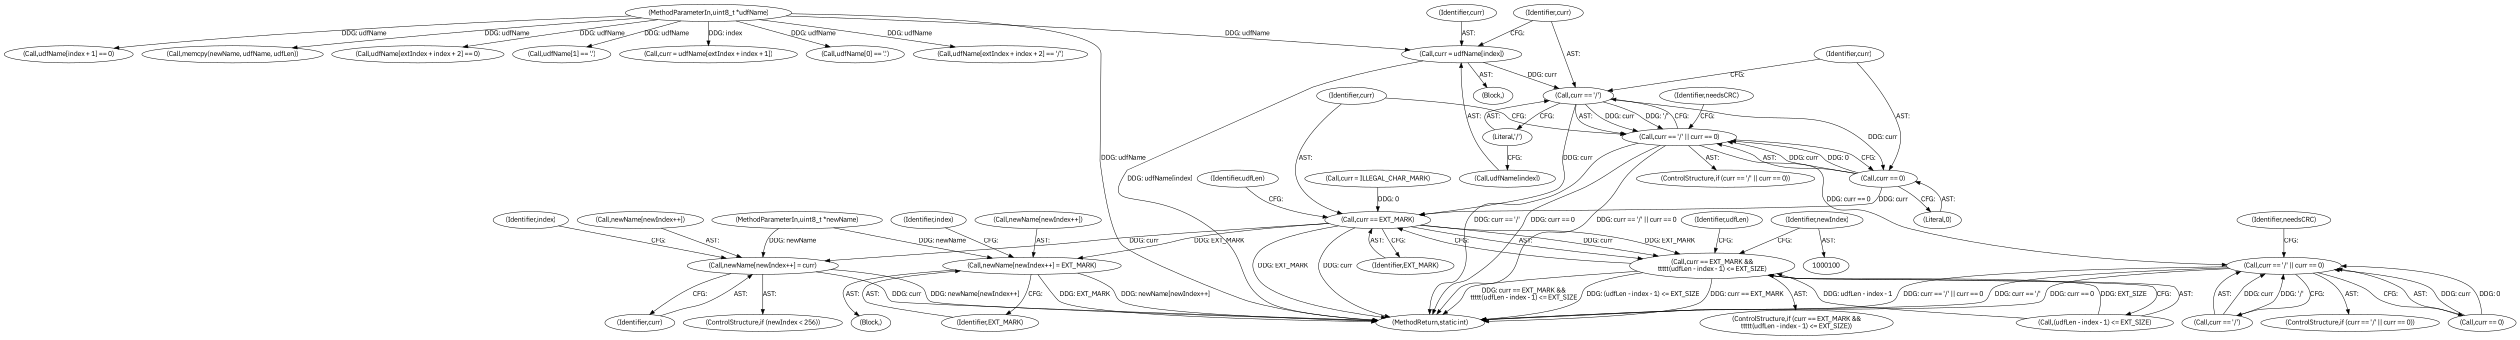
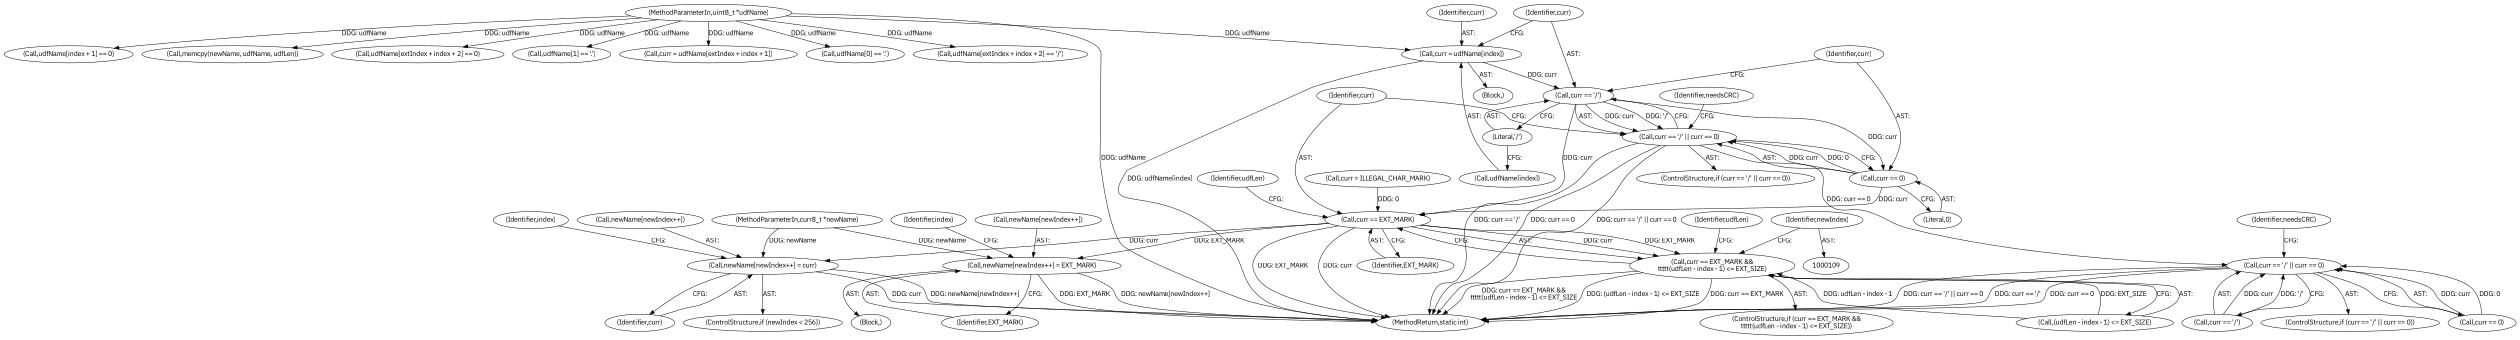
edge "(MethodParameterIn,uint8_t *udfName)" -> "(Call,curr = udfName[extIndex + index + 1])": label "DDG: index" -> "DDG: udfName"
node "(MethodParameterIn,uint8_t *newName)": label "(MethodParameterIn,uint8_t *newName)" -> "(MethodParameterIn,curr8_t *newName)"
node "1000100": label "1000100" -> "1000109"
